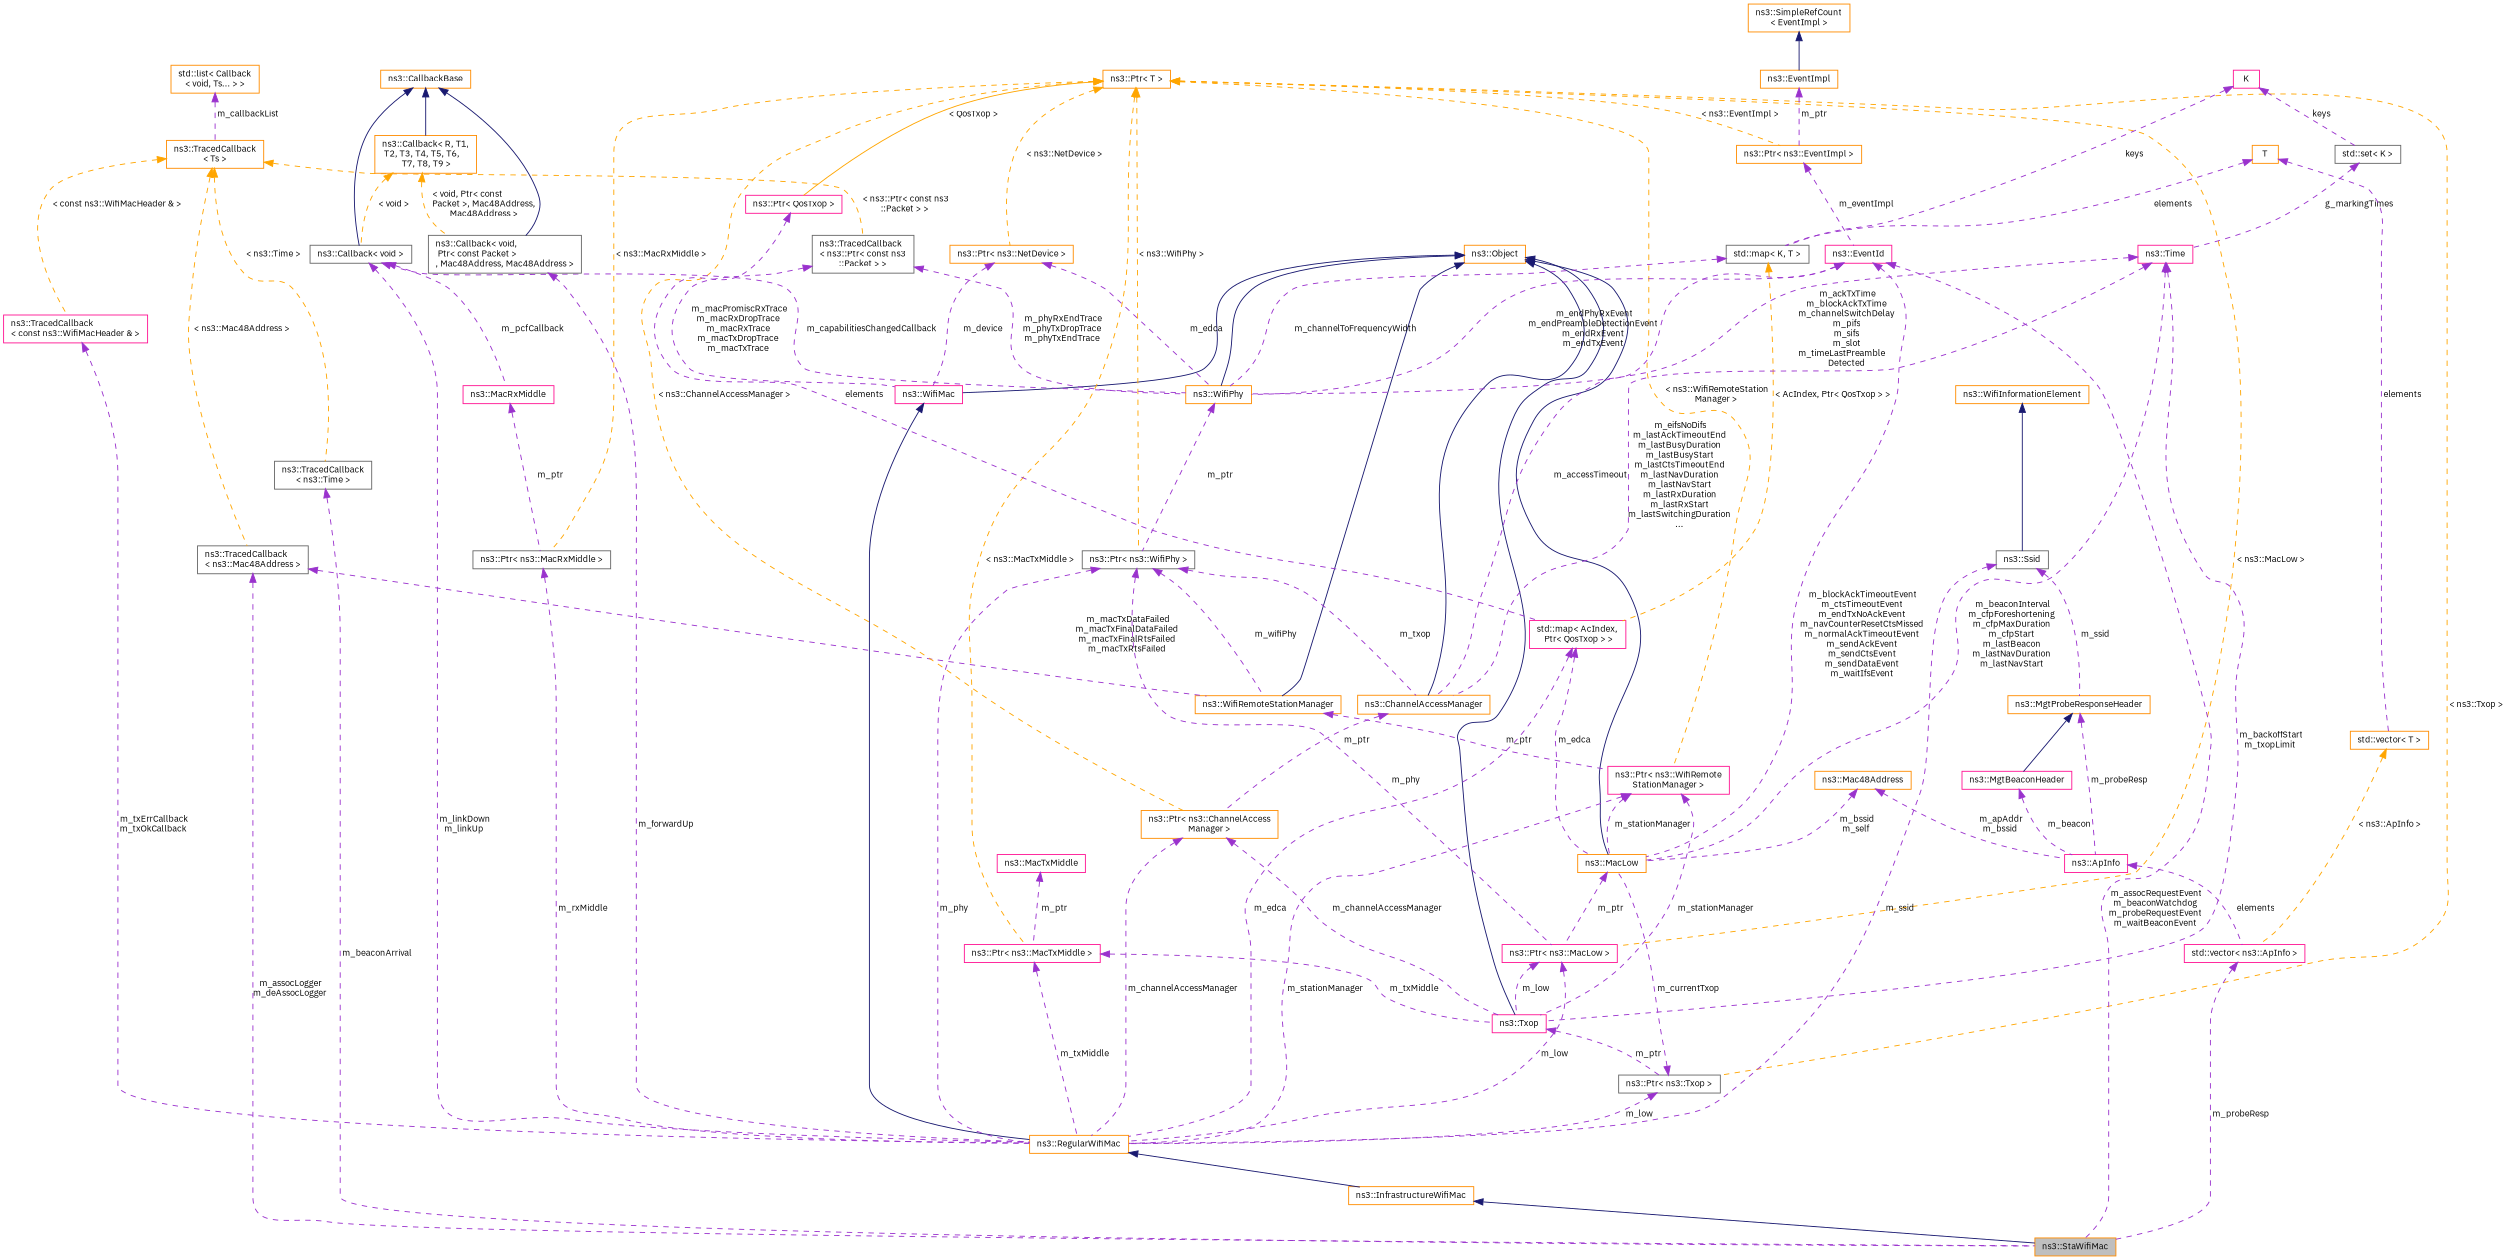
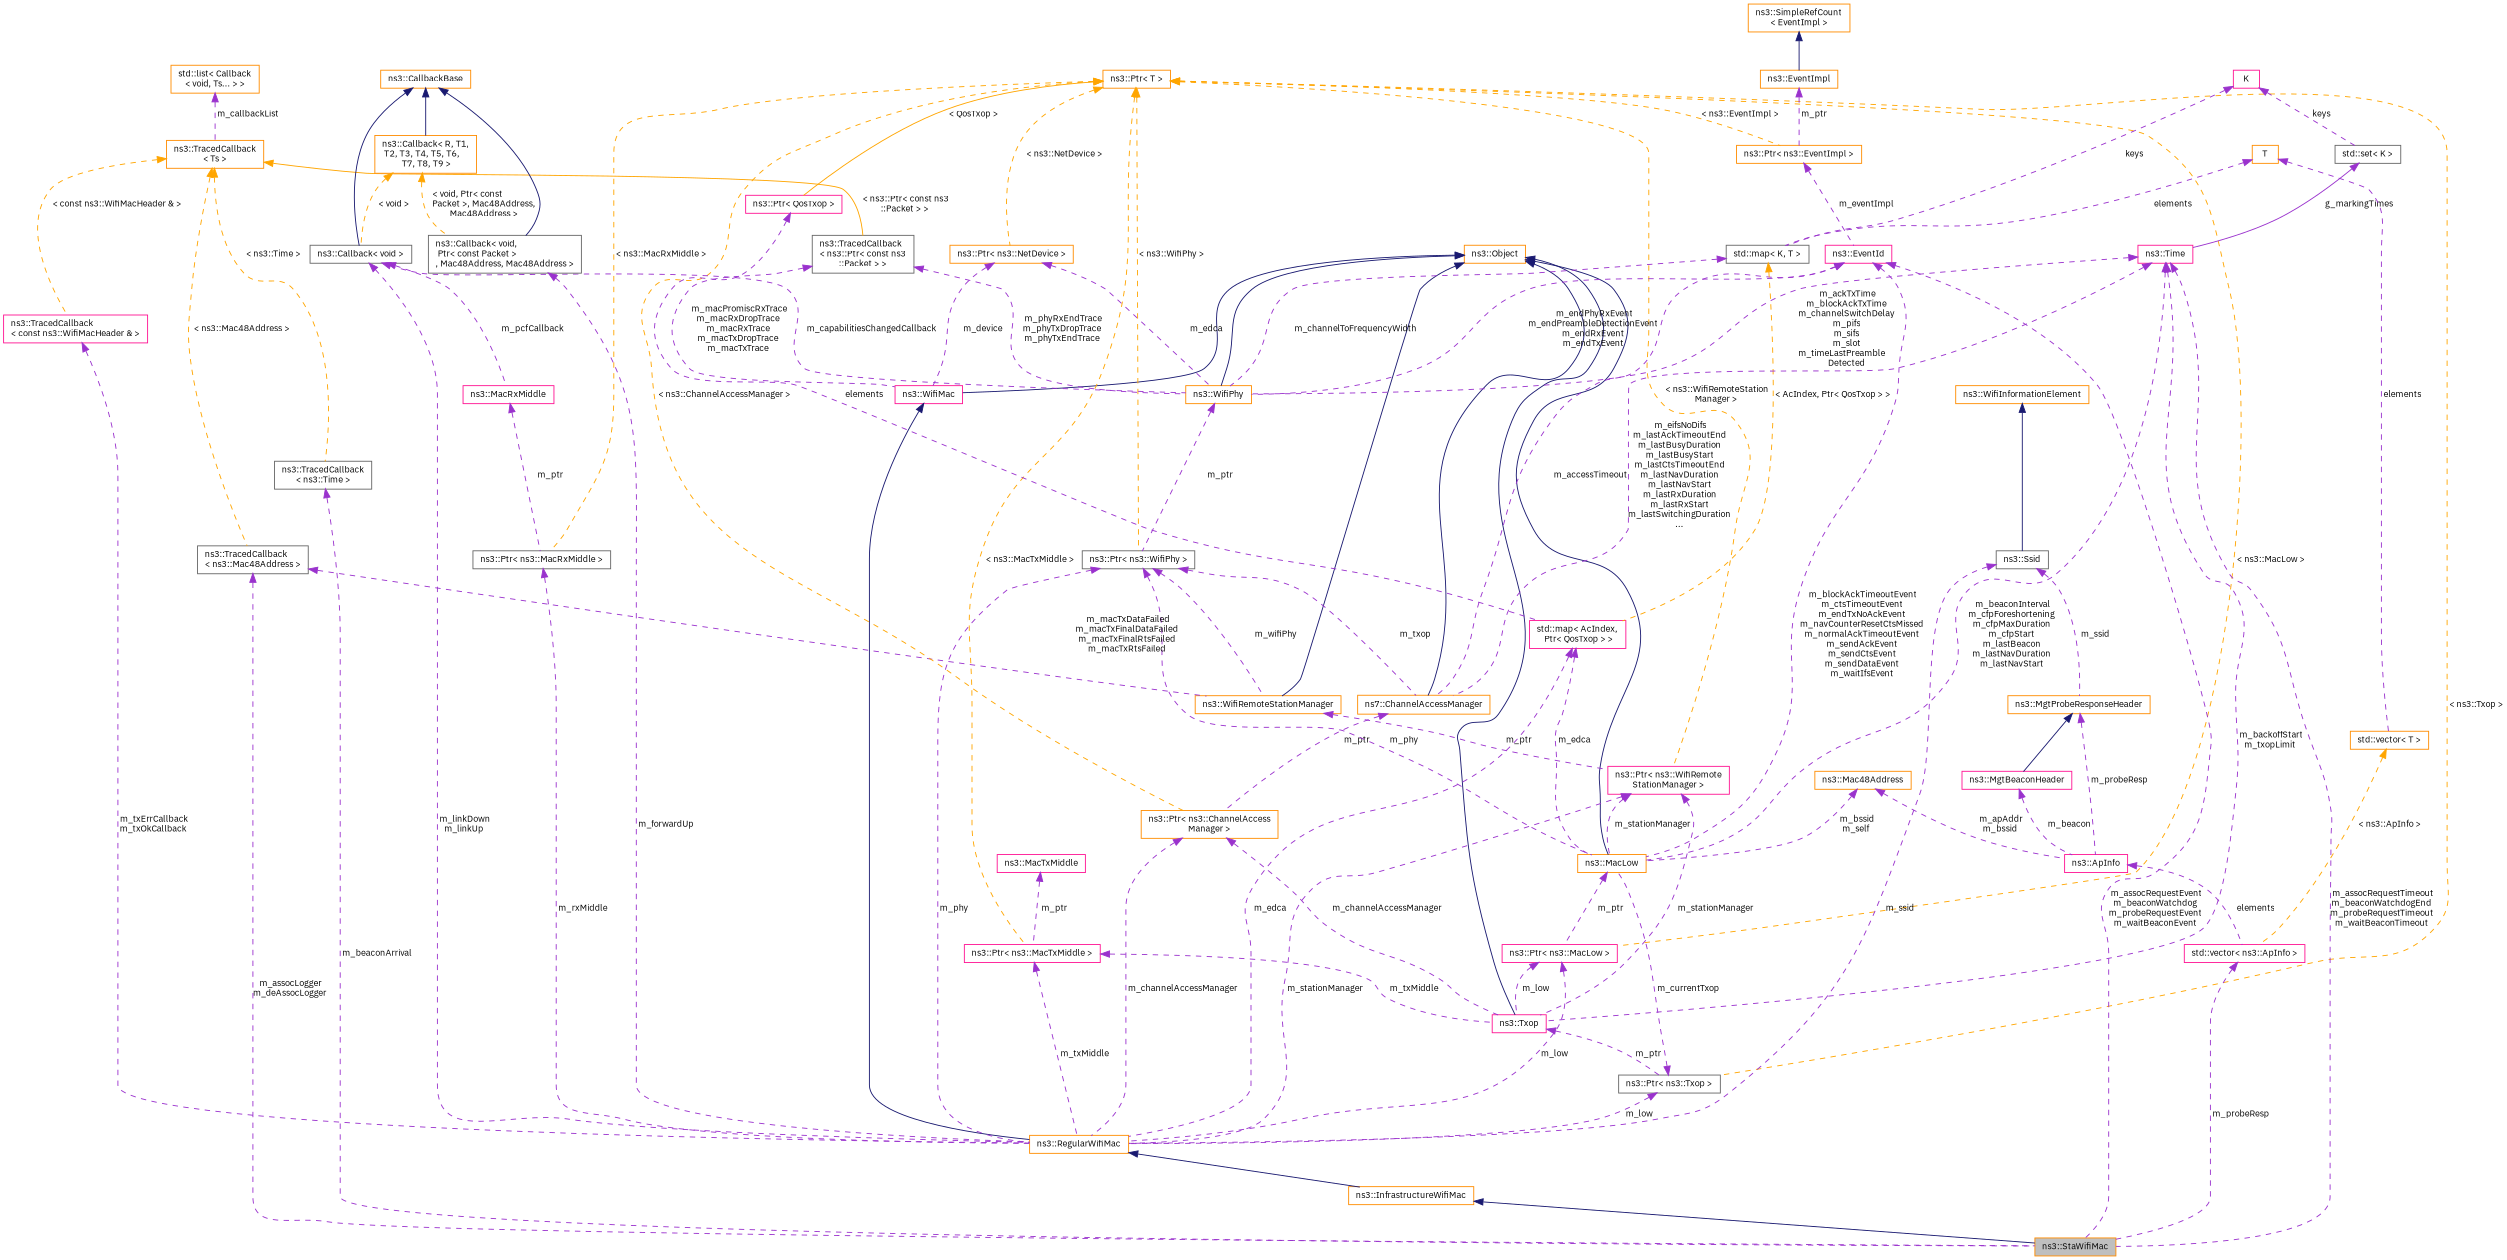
edge "ns3::TracedCallback < ns3::Ptr< const ns3 ::Packet > >" -> "ns3::TracedCallback < Ts >": style dashed -> solid
edge "ns3::Time" -> "std::set< K >": style dashed -> solid
node "ns3::ChannelAccessManager": label "ns3::ChannelAccessManager" -> "ns7::ChannelAccessManager"
edge "ns3::Ptr< ns3::MacLow >" -> "ns3::Ptr< ns3::WifiPhy >": now "ns3::MacLow" -> "ns3::Ptr< ns3::WifiPhy >"
edge "ns3::StaWifiMac" -> "ns3::Time": added, label "m_assocRequestTimeout m_beaconWatchdogEnd m_probeRequestTimeout m_waitBeaconTimeout"
